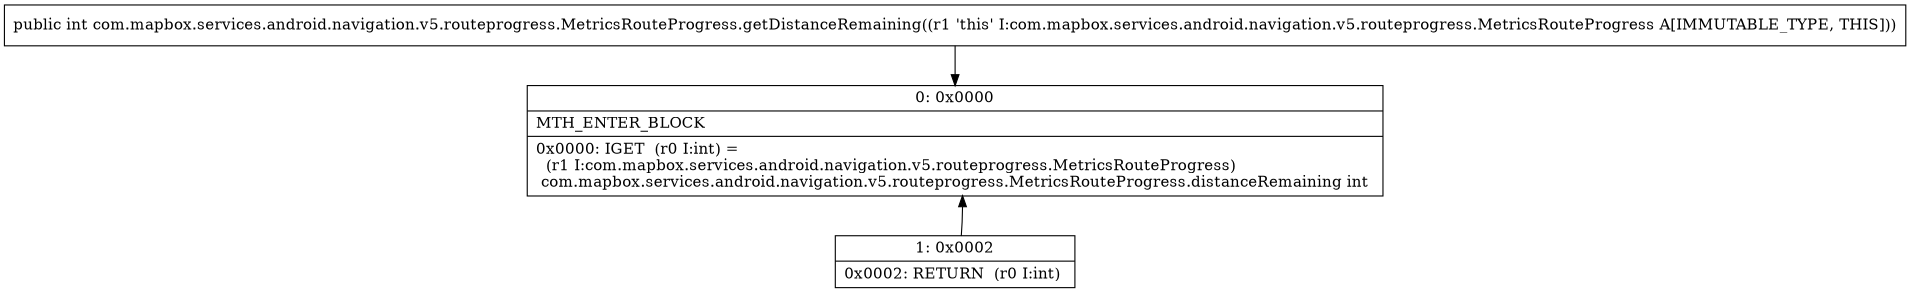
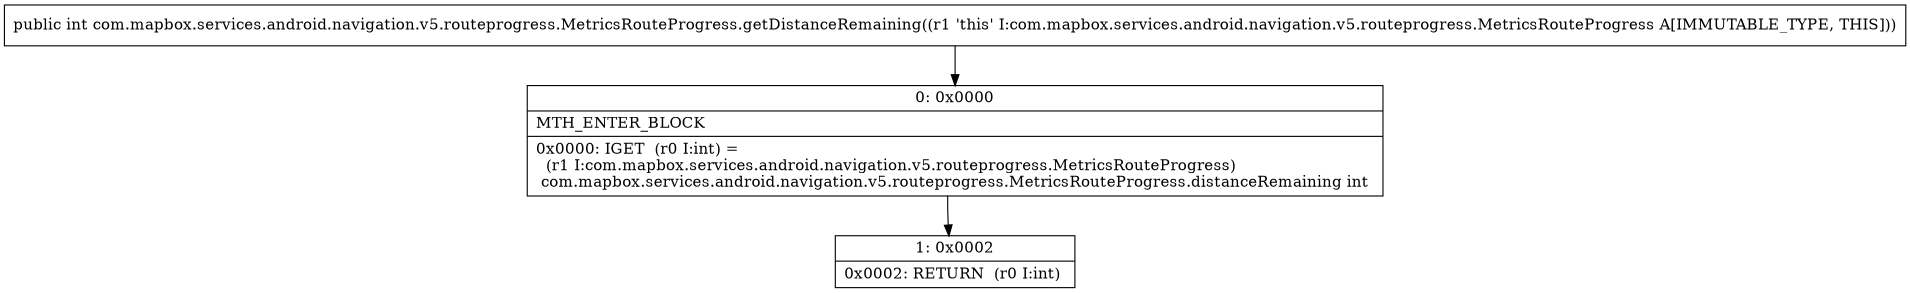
edge "1: 0x0002" -> "0: 0x0000": reversed
